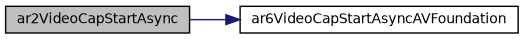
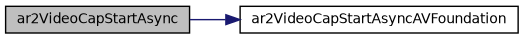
node "ar6VideoCapStartAsyncAVFoundation": label "ar6VideoCapStartAsyncAVFoundation" -> "ar2VideoCapStartAsyncAVFoundation"
